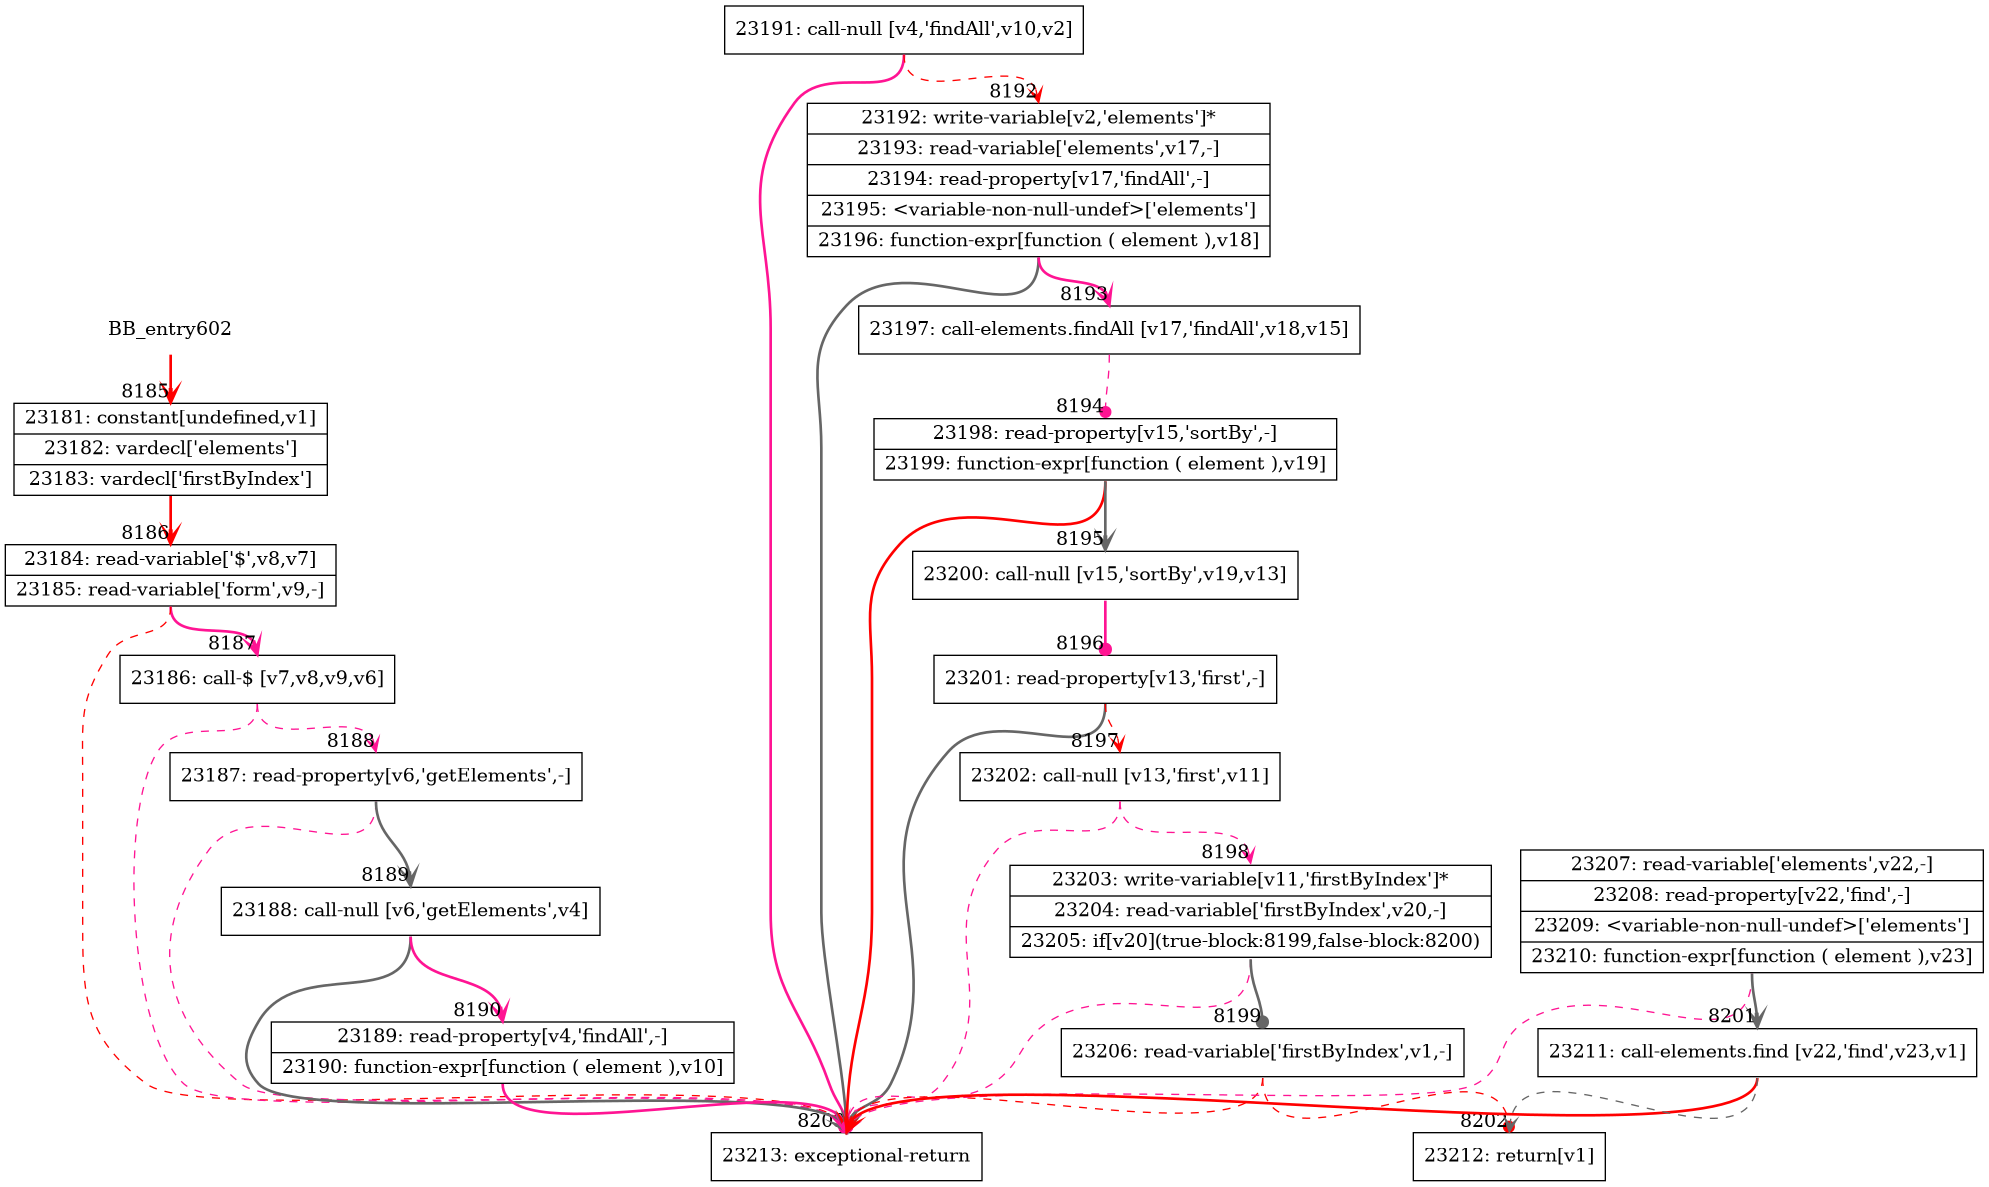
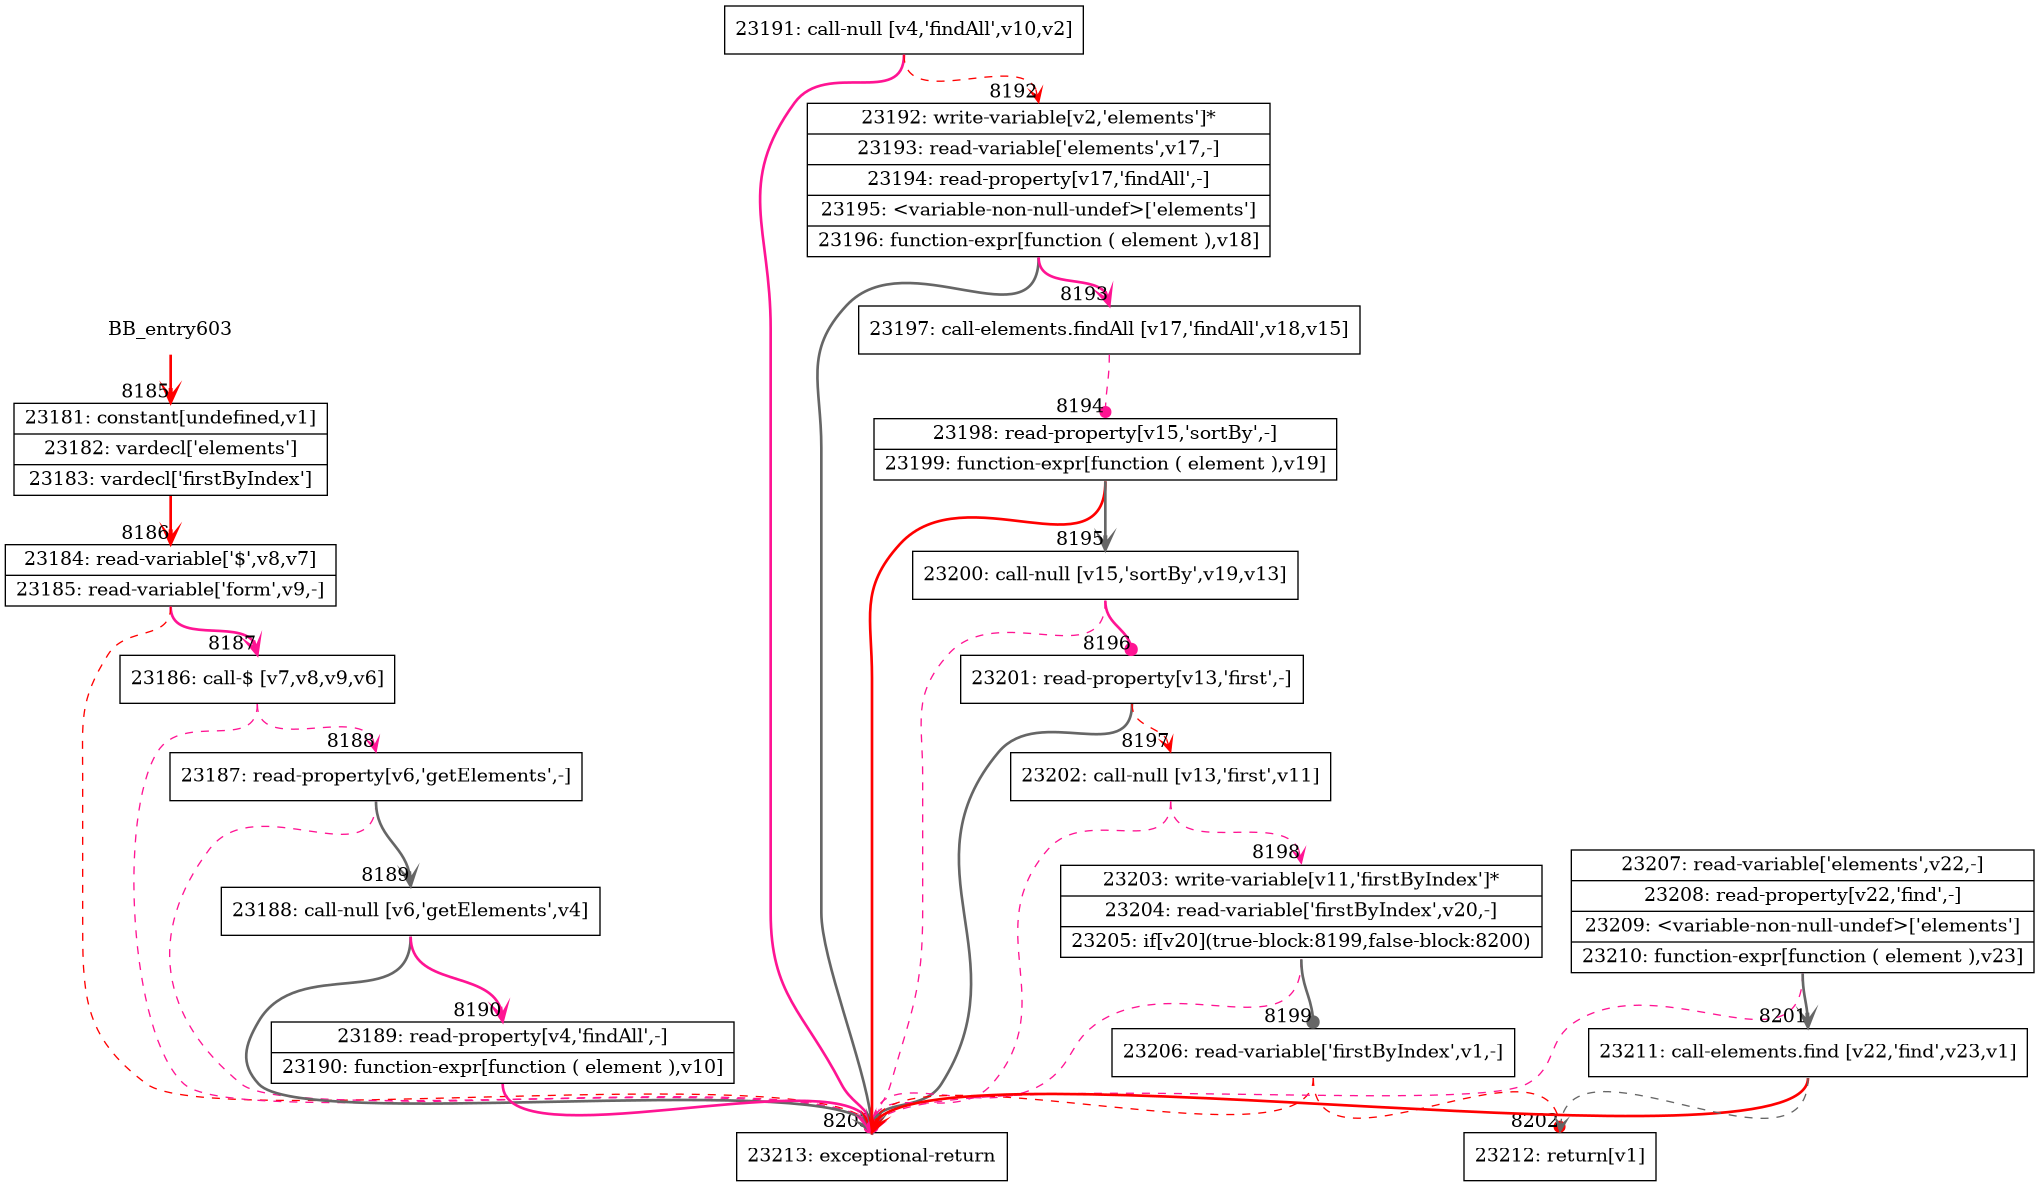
node "BB_entry602": label "BB_entry602" -> "BB_entry603"
edge "23200: call-null [v15,'sortBy',v19,v13]" -> "23213: exceptional-return": added
